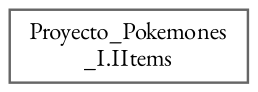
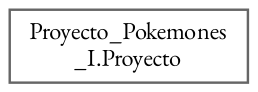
node "Proyecto_Pokemones _I.IItems": label "Proyecto_Pokemones _I.IItems" -> "Proyecto_Pokemones _I.Proyecto"
